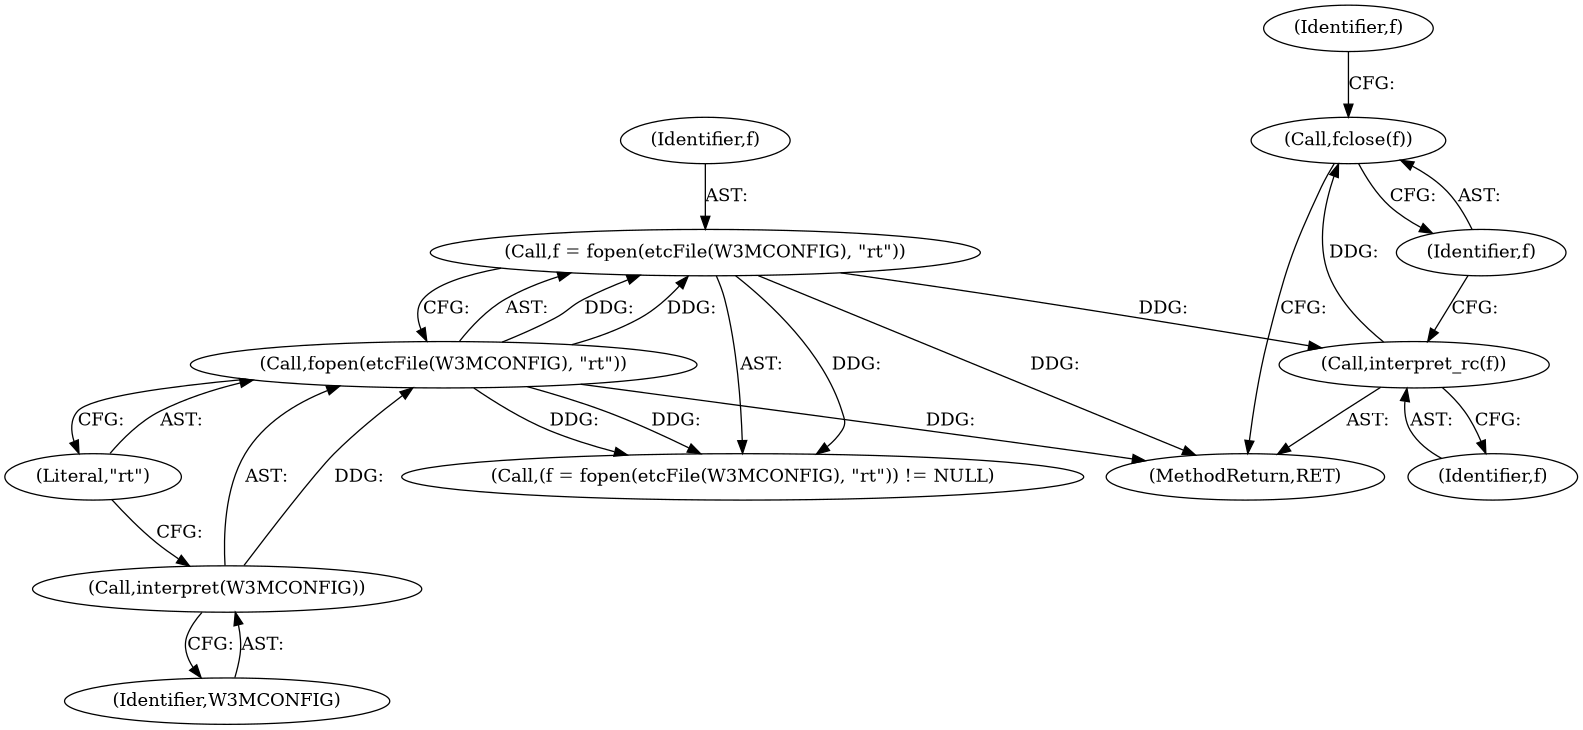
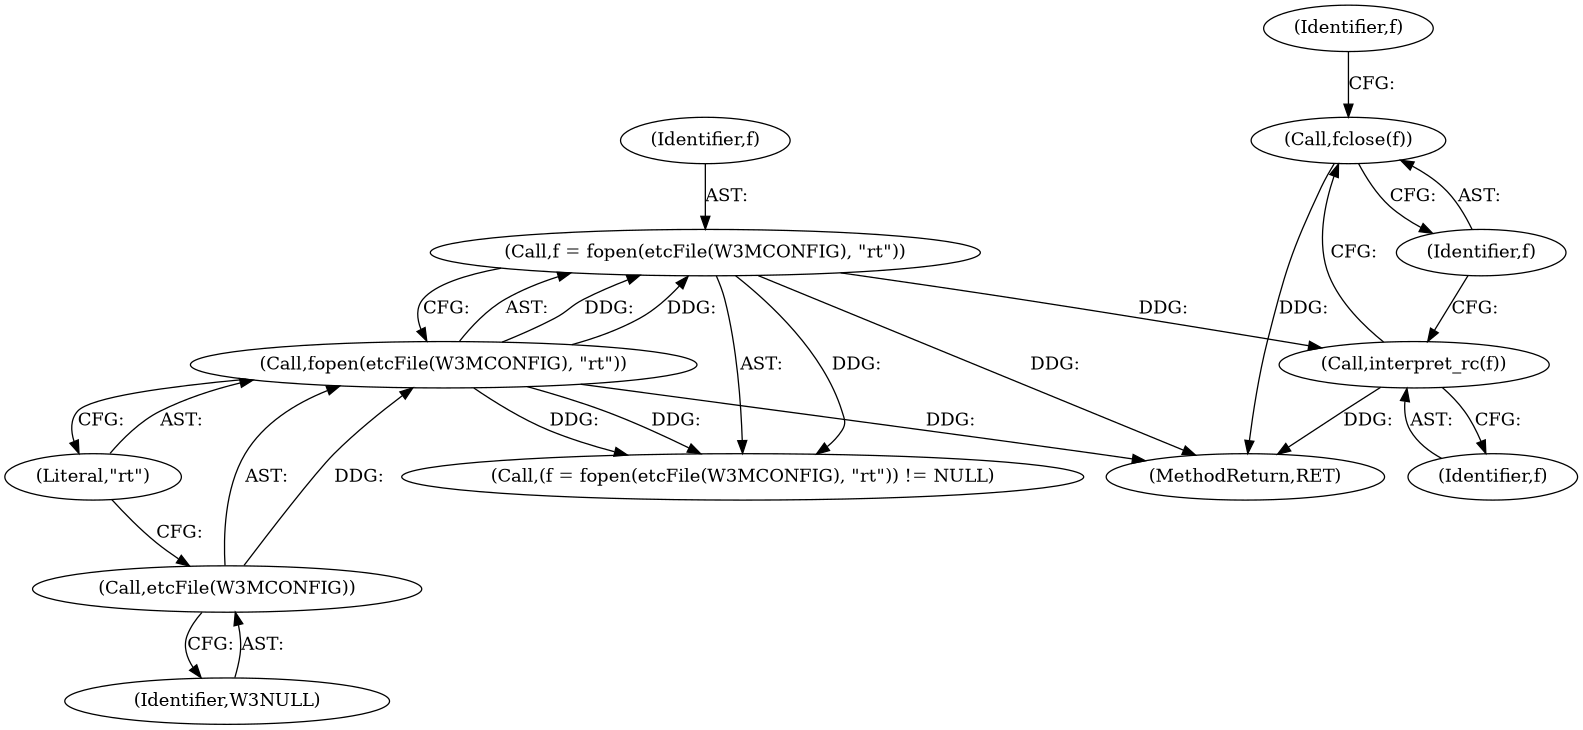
edge "(Call,interpret_rc(f))" -> "(Call,fclose(f))": label "DDG: " -> "CFG: "
edge "(Call,fclose(f))" -> "(MethodReturn,RET)": label "CFG: " -> "DDG: "
edge "(Call,interpret_rc(f))" -> "(MethodReturn,RET)": label "AST: " -> "DDG: "
node "(Call,interpret(W3MCONFIG))": label "(Call,interpret(W3MCONFIG))" -> "(Call,etcFile(W3MCONFIG))"
node "(Identifier,W3MCONFIG)": label "(Identifier,W3MCONFIG)" -> "(Identifier,W3NULL)"
